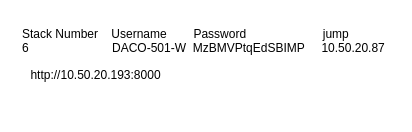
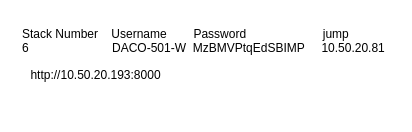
node "Stack Number Username Password jump 6 DACO-501-W MzBMVPtqEdSBIMP 10.50.20.87": label "Stack Number Username Password jump 6 DACO-501-W MzBMVPtqEdSBIMP 10.50.20.87" -> "Stack Number Username Password jump 6 DACO-501-W MzBMVPtqEdSBIMP 10.50.20.81"
